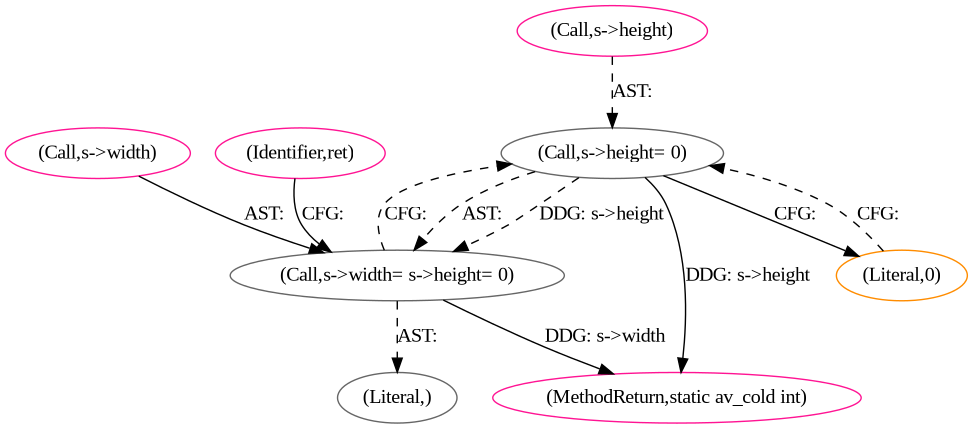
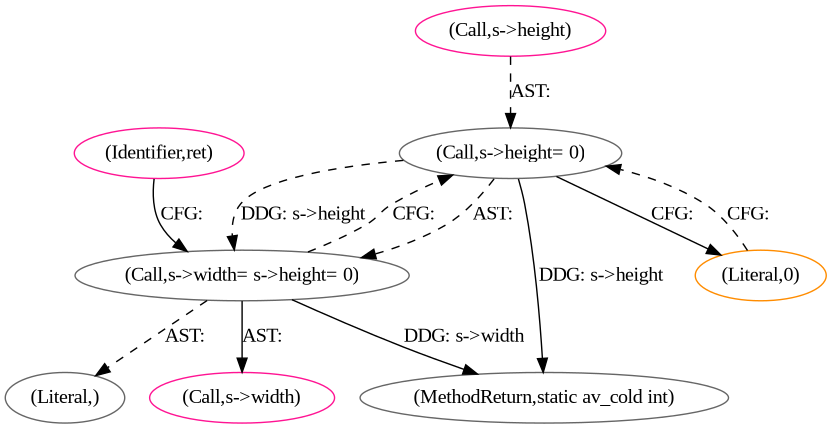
edge "(Call,s->width)" -> "(Call,s->width= s->height= 0)": reversed
node "(MethodReturn,static av_cold int)": color deeppink -> gray40
